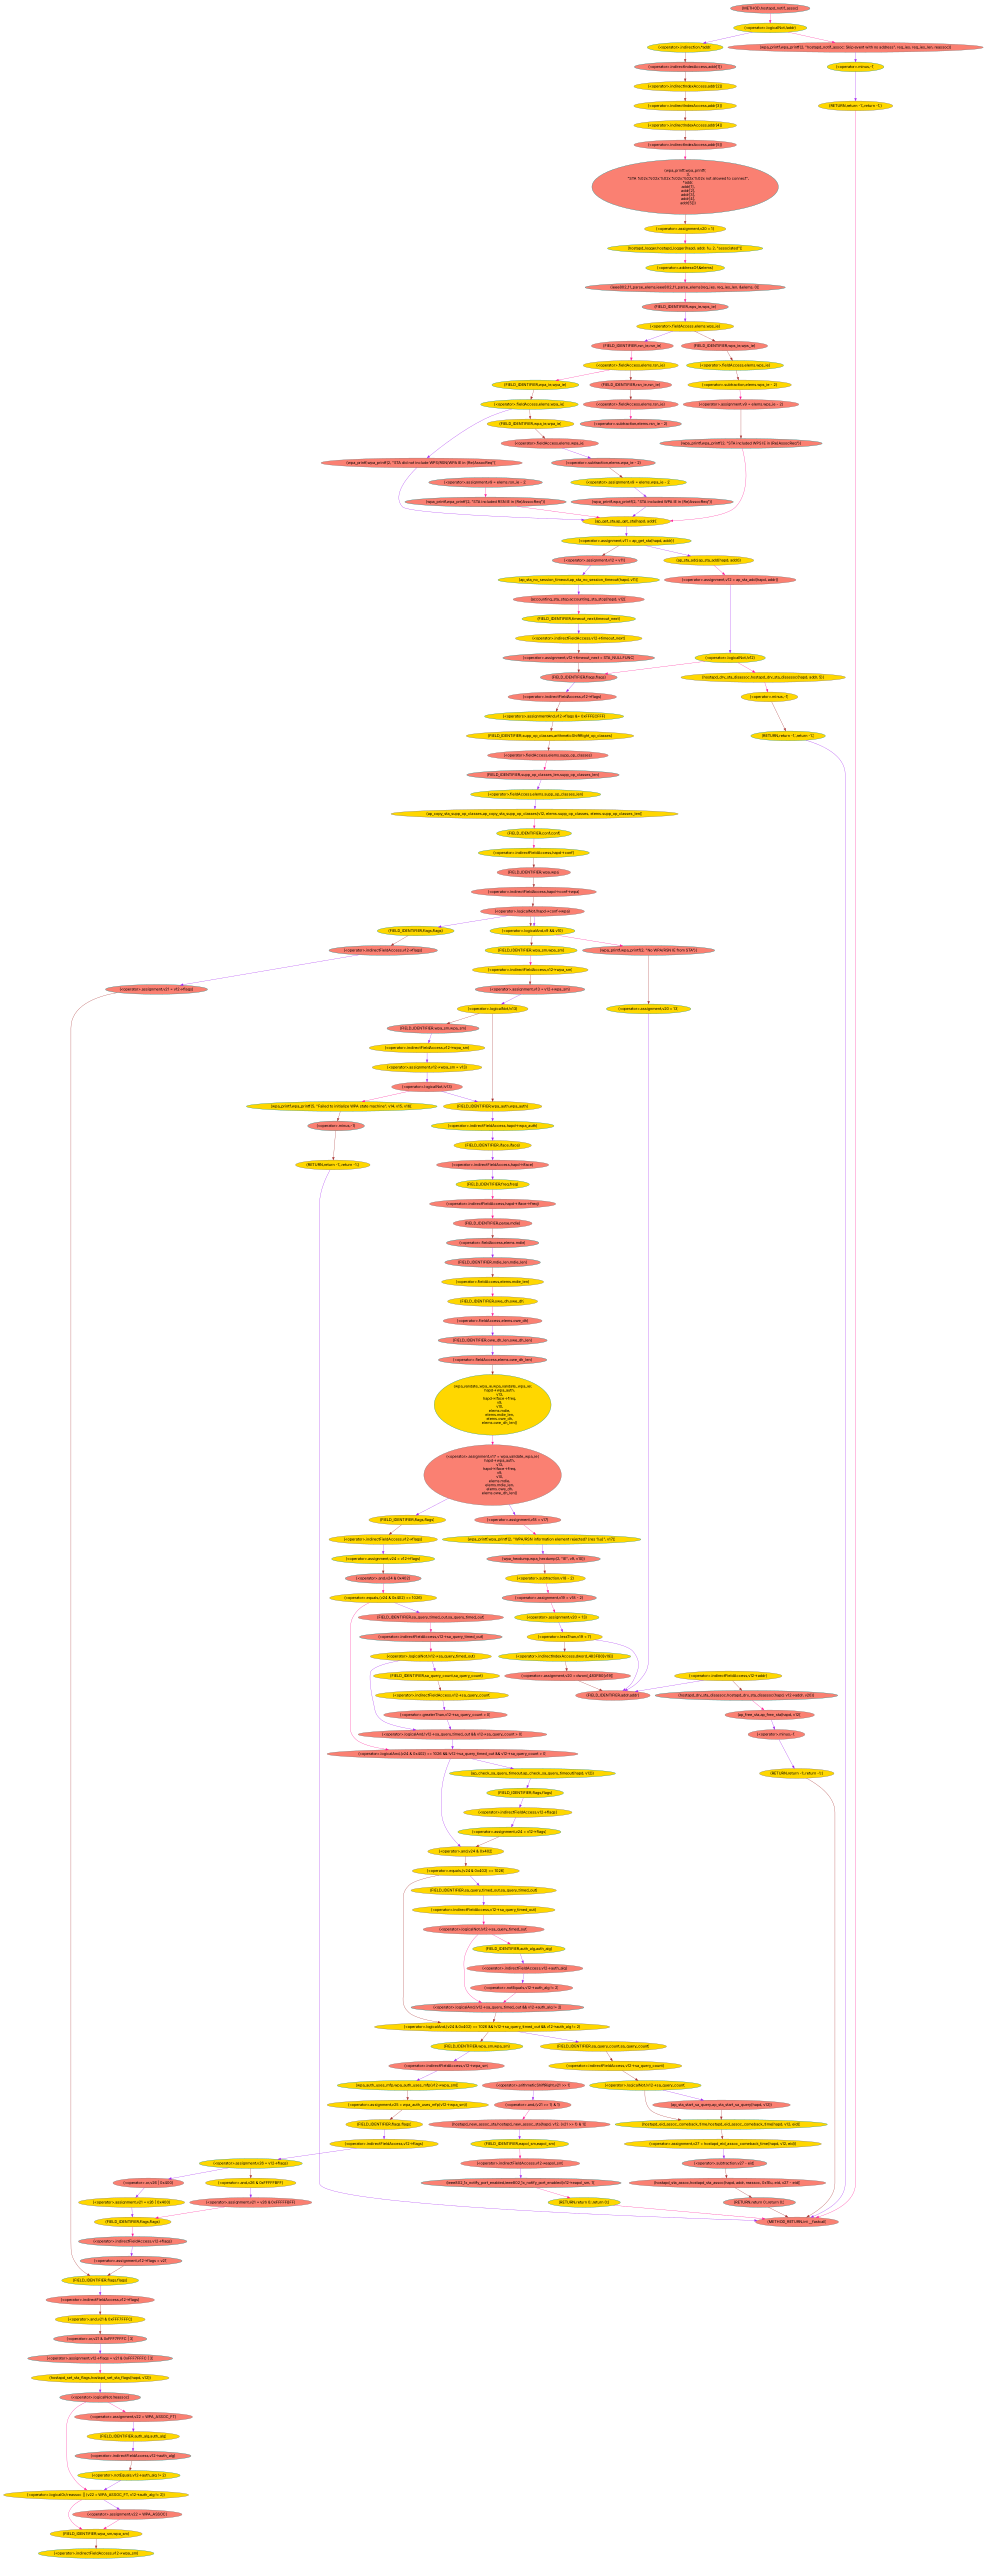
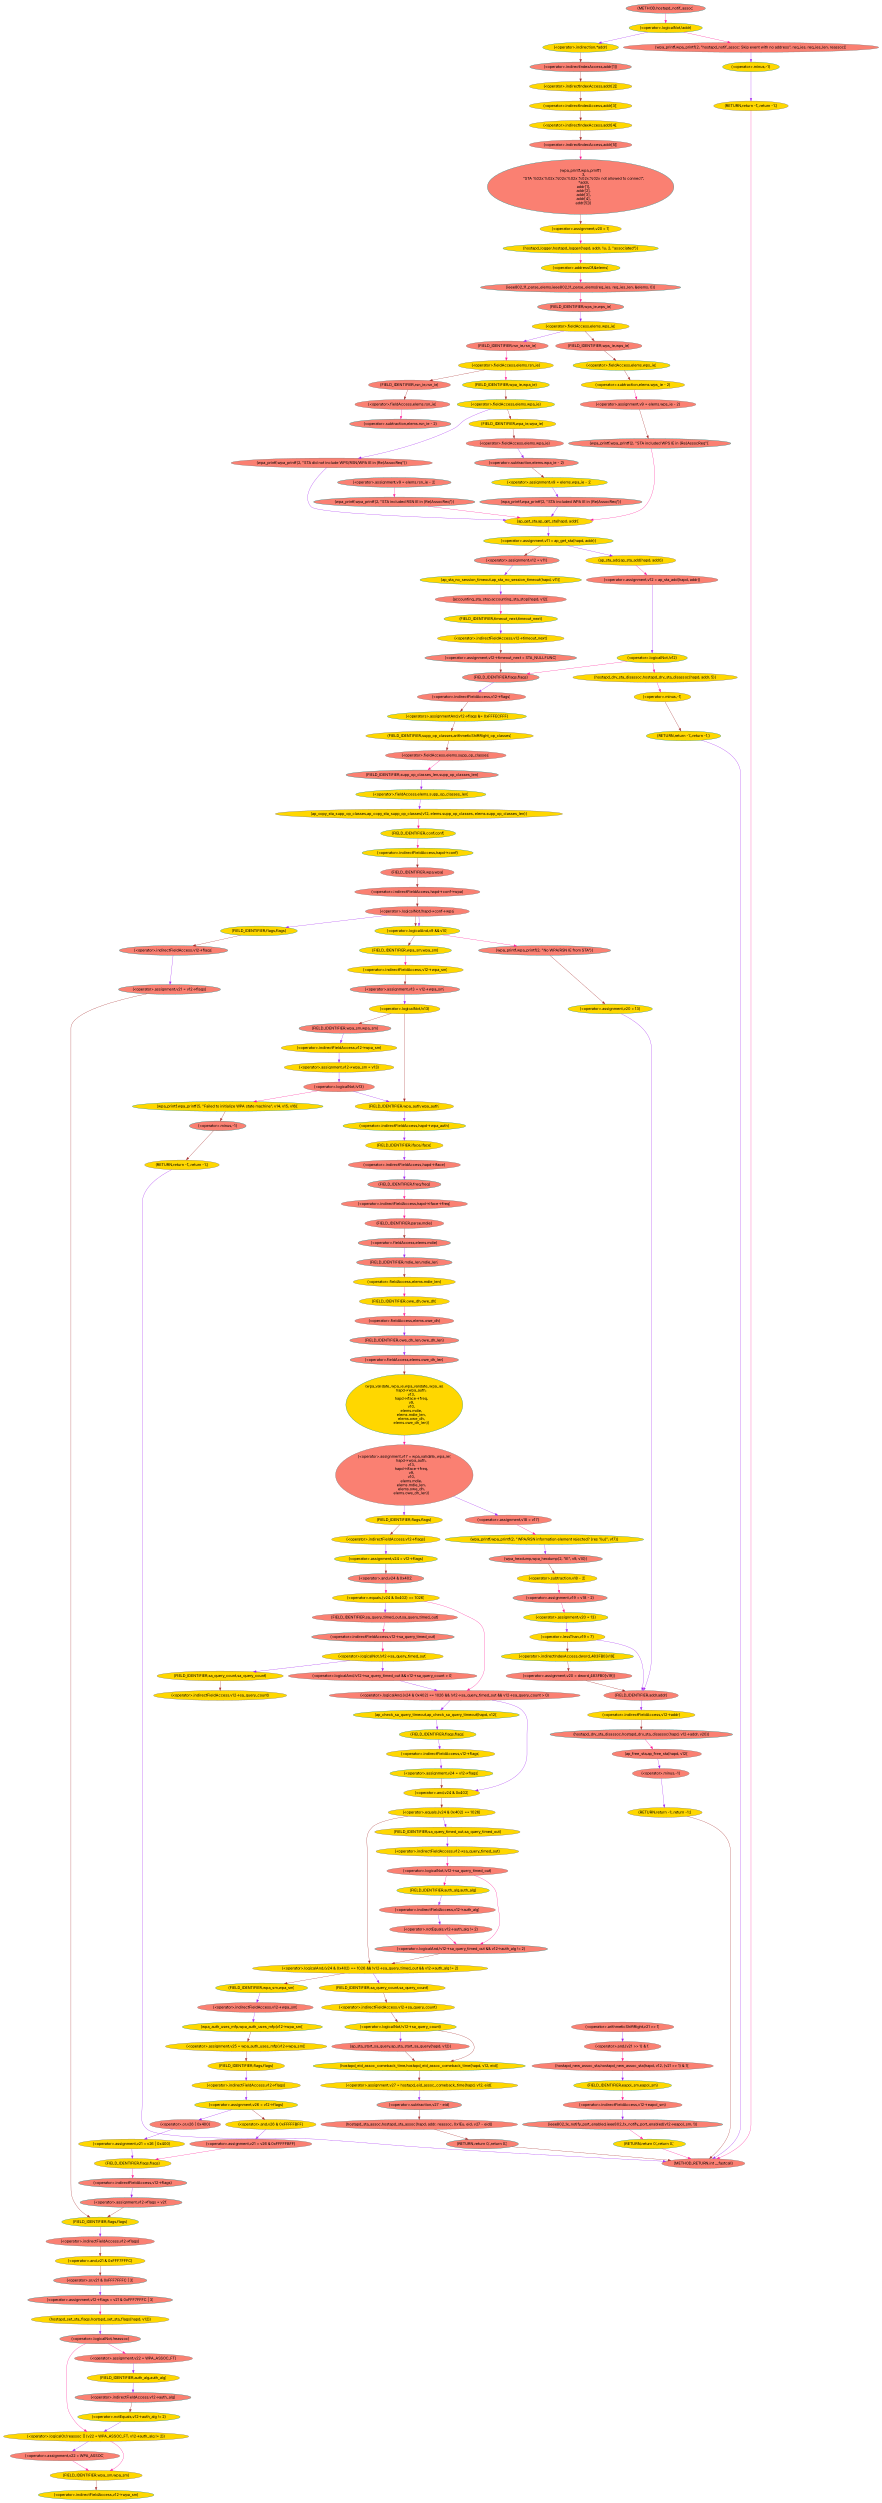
node "(FIELD_IDENTIFIER,freq,freq)": fillcolor gold -> salmon
edge "(<operator>.indirectFieldAccess,v12->addr)" -> "(FIELD_IDENTIFIER,addr,addr)": reversed
node "(<operator>.greaterThan,v12->sa_query_count > 0)": removed
